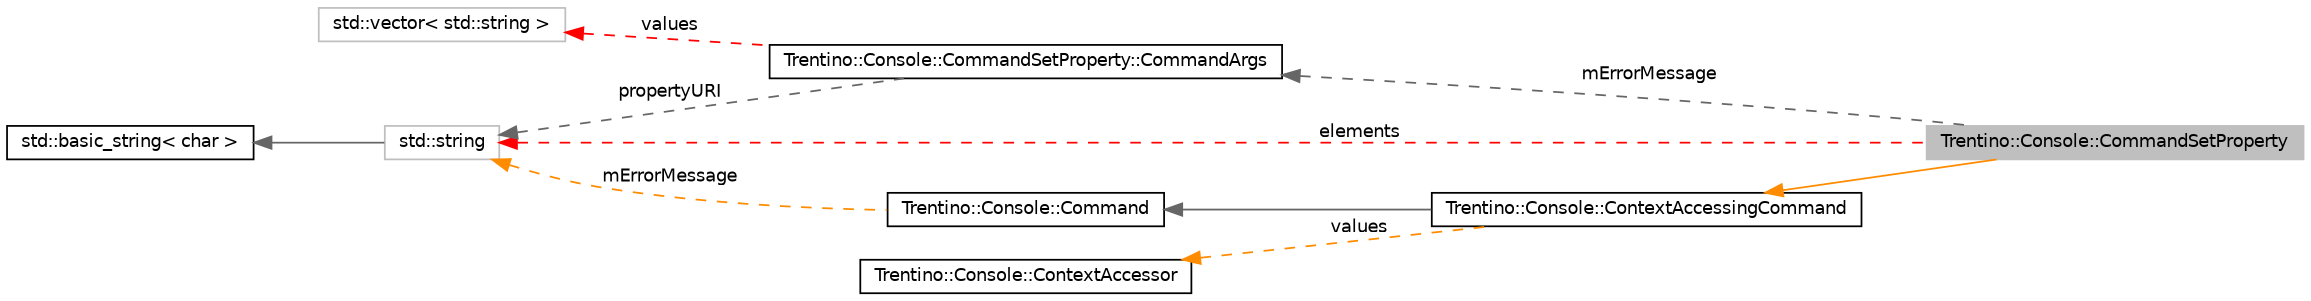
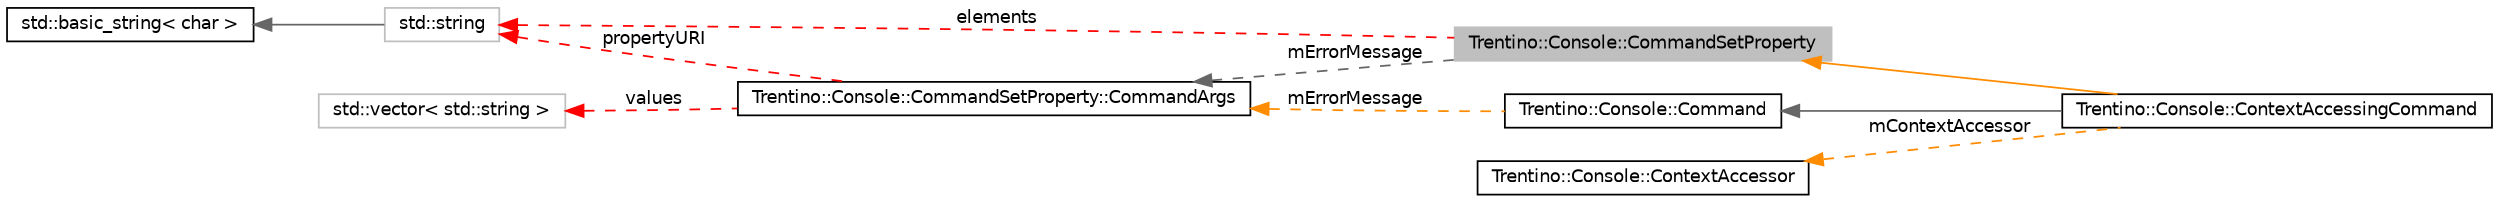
edge "Trentino::Console::CommandSetProperty::CommandArgs" -> "std::string": color gray40 -> red
edge "Trentino::Console::CommandSetProperty" -> "Trentino::Console::ContextAccessingCommand": reversed
edge "Trentino::Console::Command" -> "std::string": now "Trentino::Console::Command" -> "Trentino::Console::CommandSetProperty::CommandArgs"
edge "Trentino::Console::ContextAccessingCommand" -> "Trentino::Console::ContextAccessor": label " values" -> " mContextAccessor"
